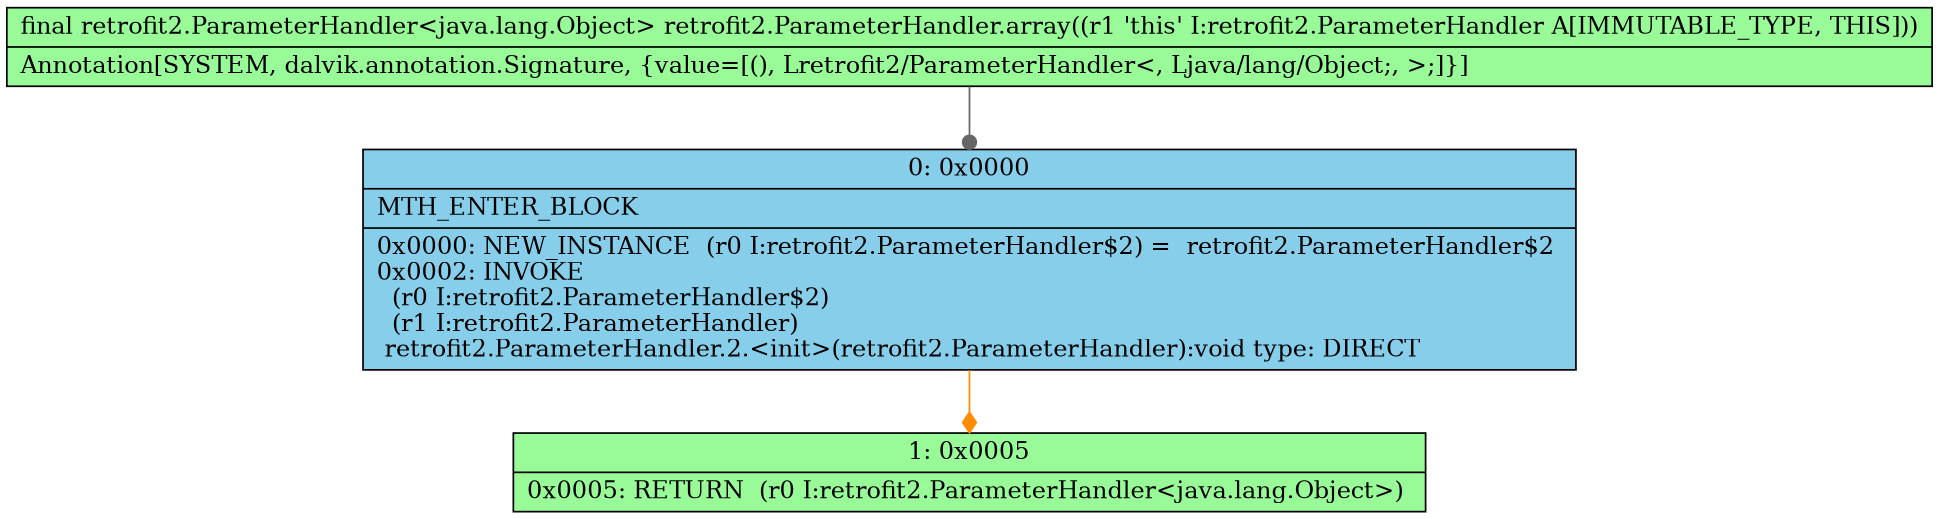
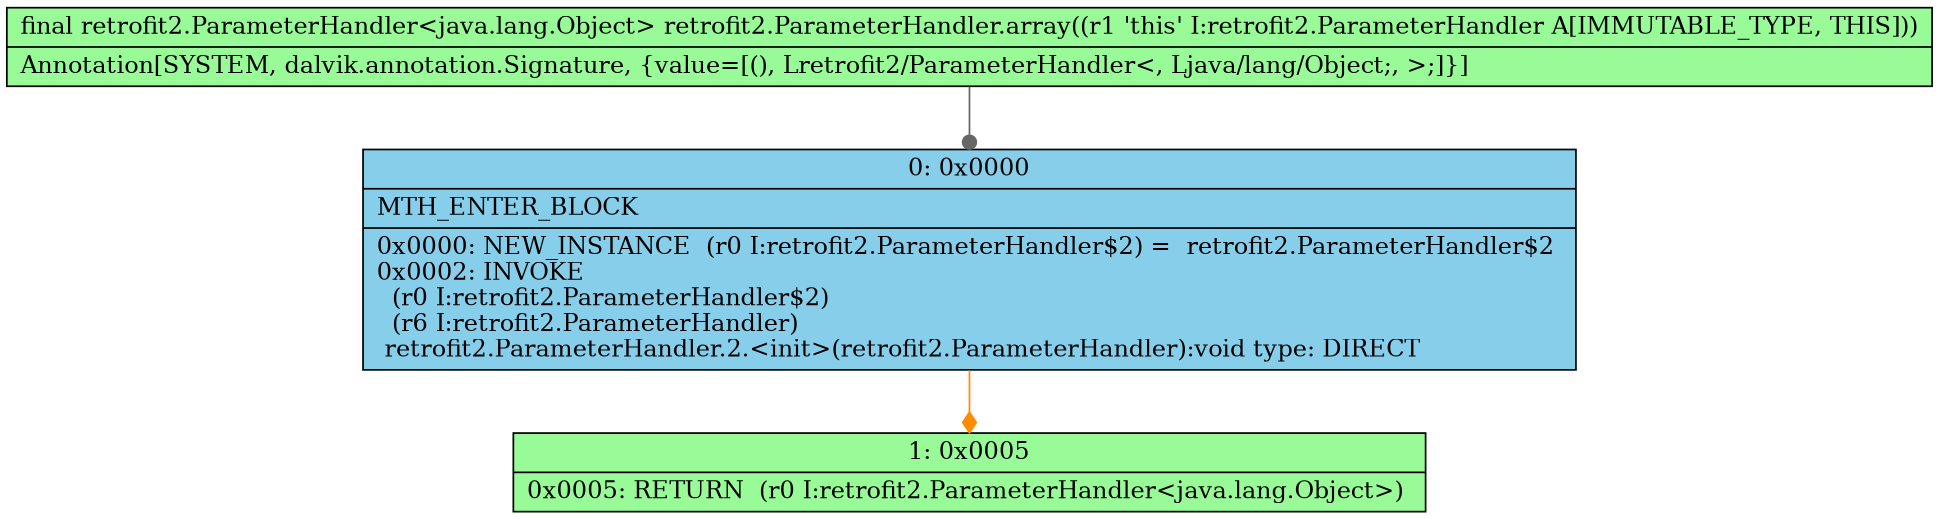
node "0: 0x0000": text "(r1 I:retrofit2.ParameterHandler)" -> "(r6 I:retrofit2.ParameterHandler)"
